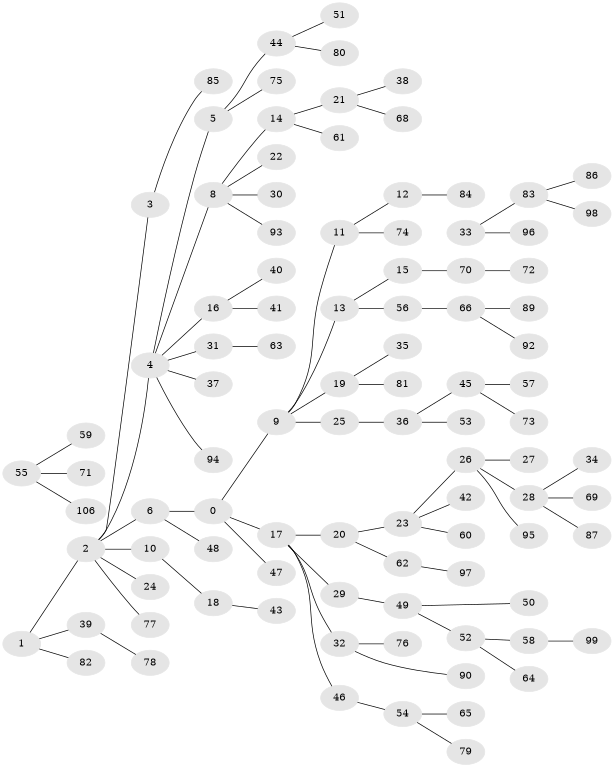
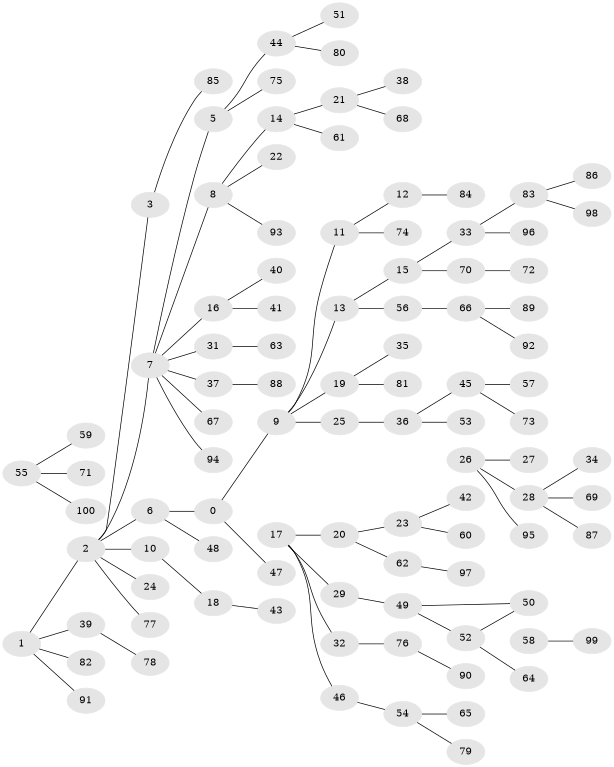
node "30": removed
edge "33" -- "15": added
node "4": label "4" -> "7"
node "88": added
node "67": added
edge "26" -- "23": removed
node "106": label "106" -> "100"
edge "0" -- "17": removed
edge "52" -- "58": now "52" -- "50"
edge "32" -- "90": now "76" -- "90"
node "91": added
